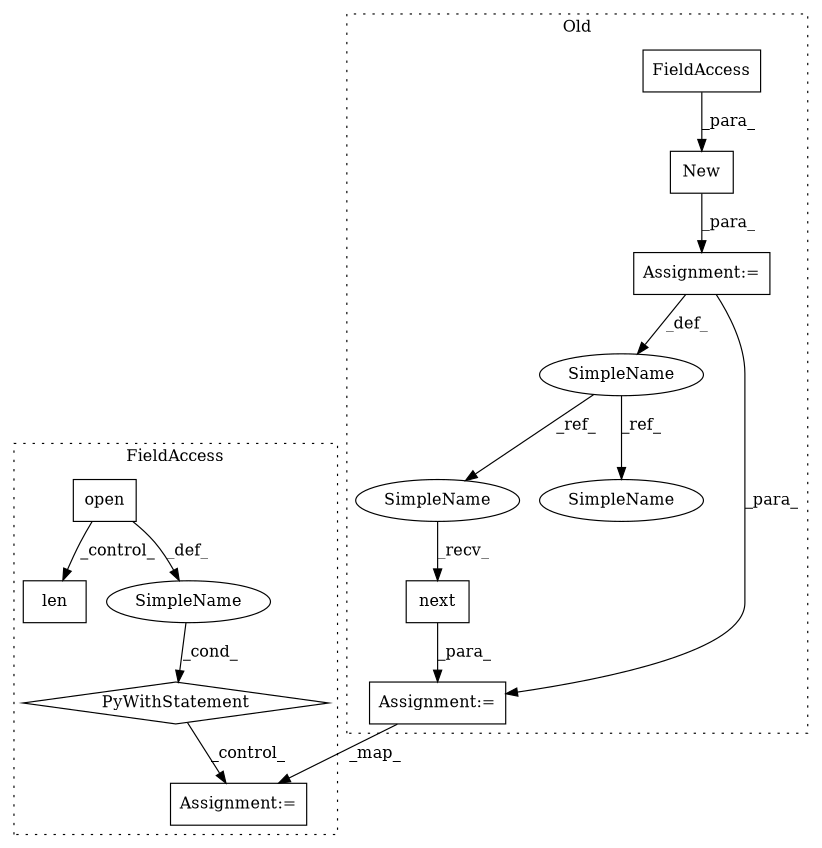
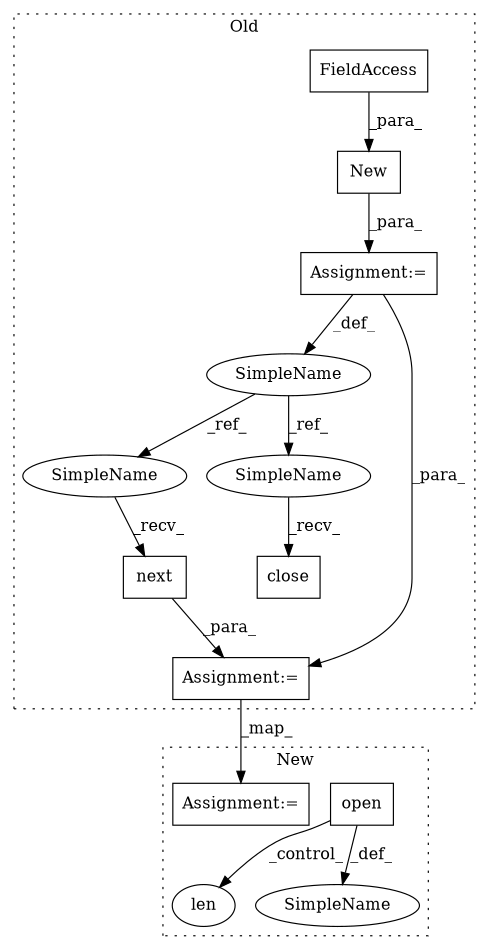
cluster "FieldAccess": label "FieldAccess" -> "New"
node "close": added
node "len": shape box -> ellipse
node "PyWithStatement": removed
